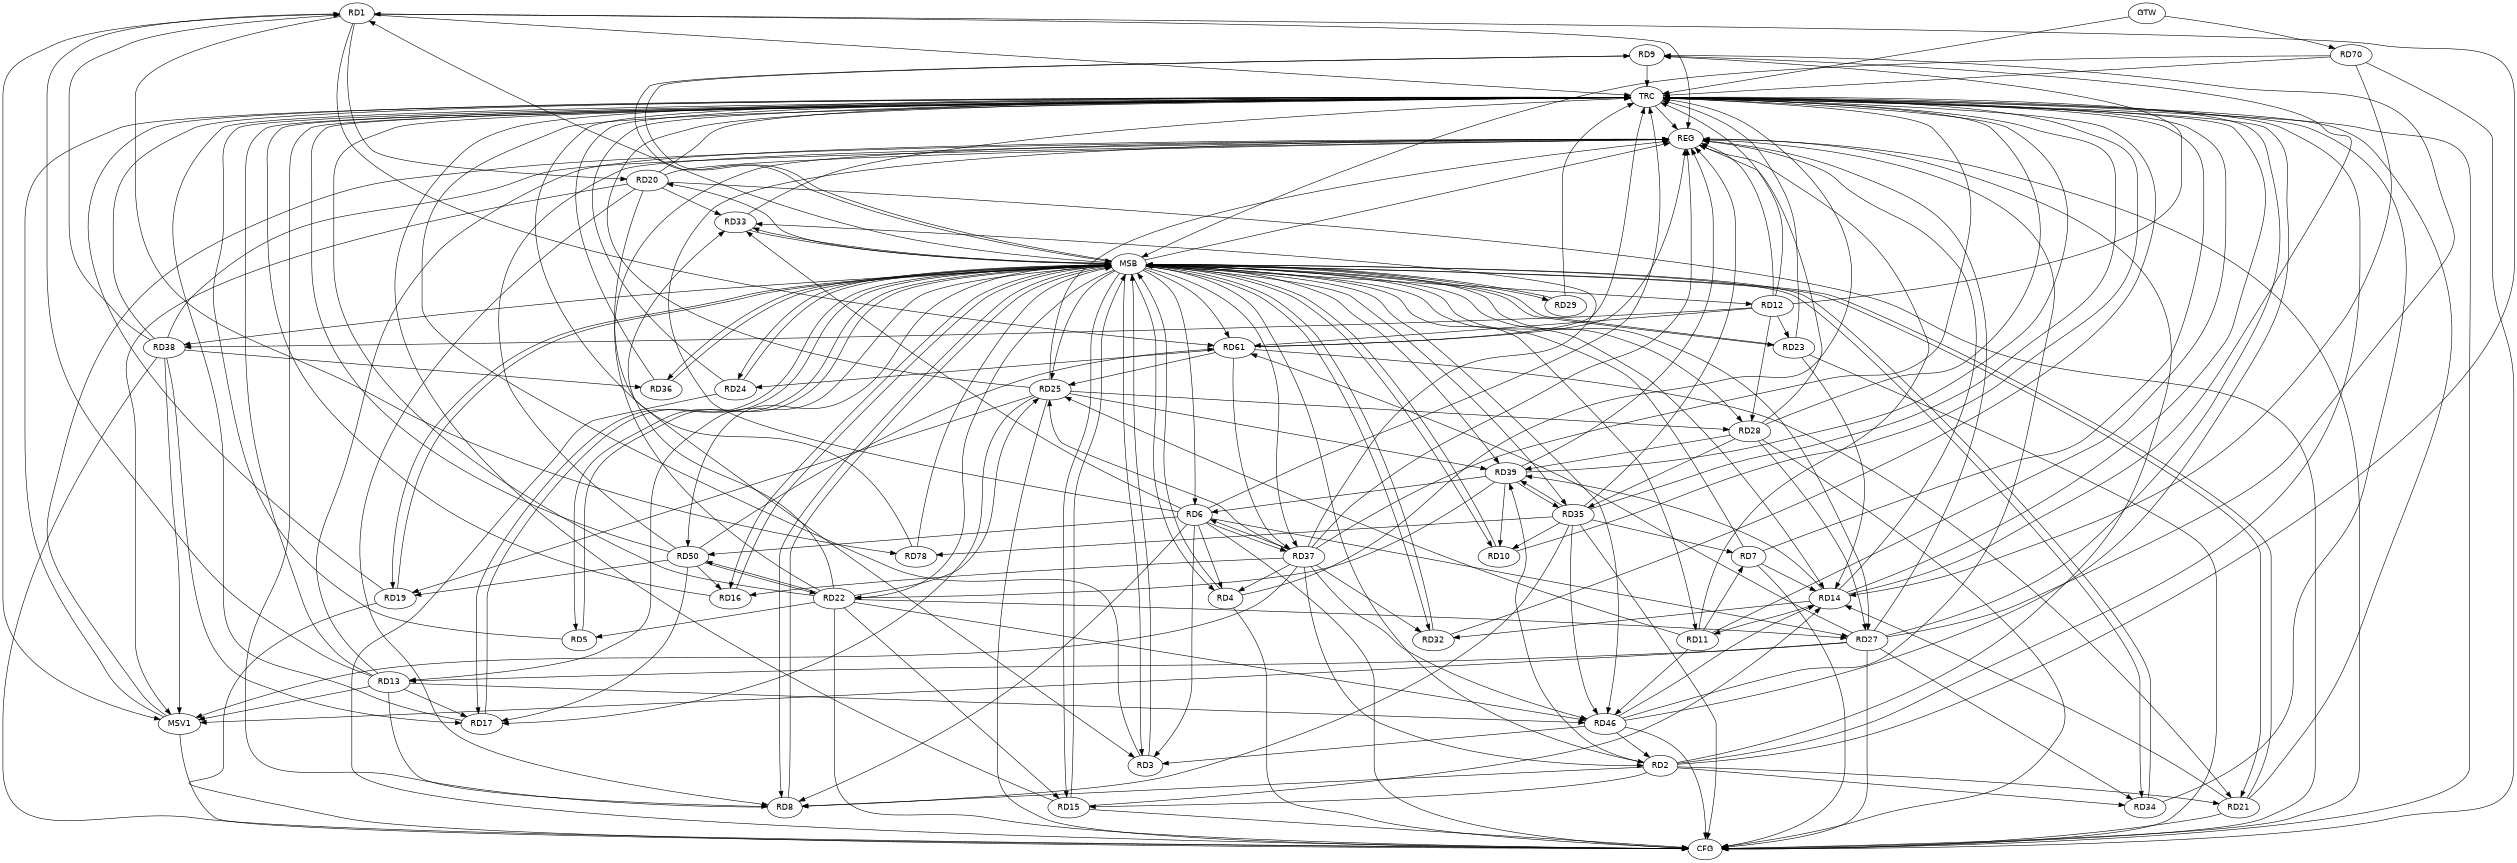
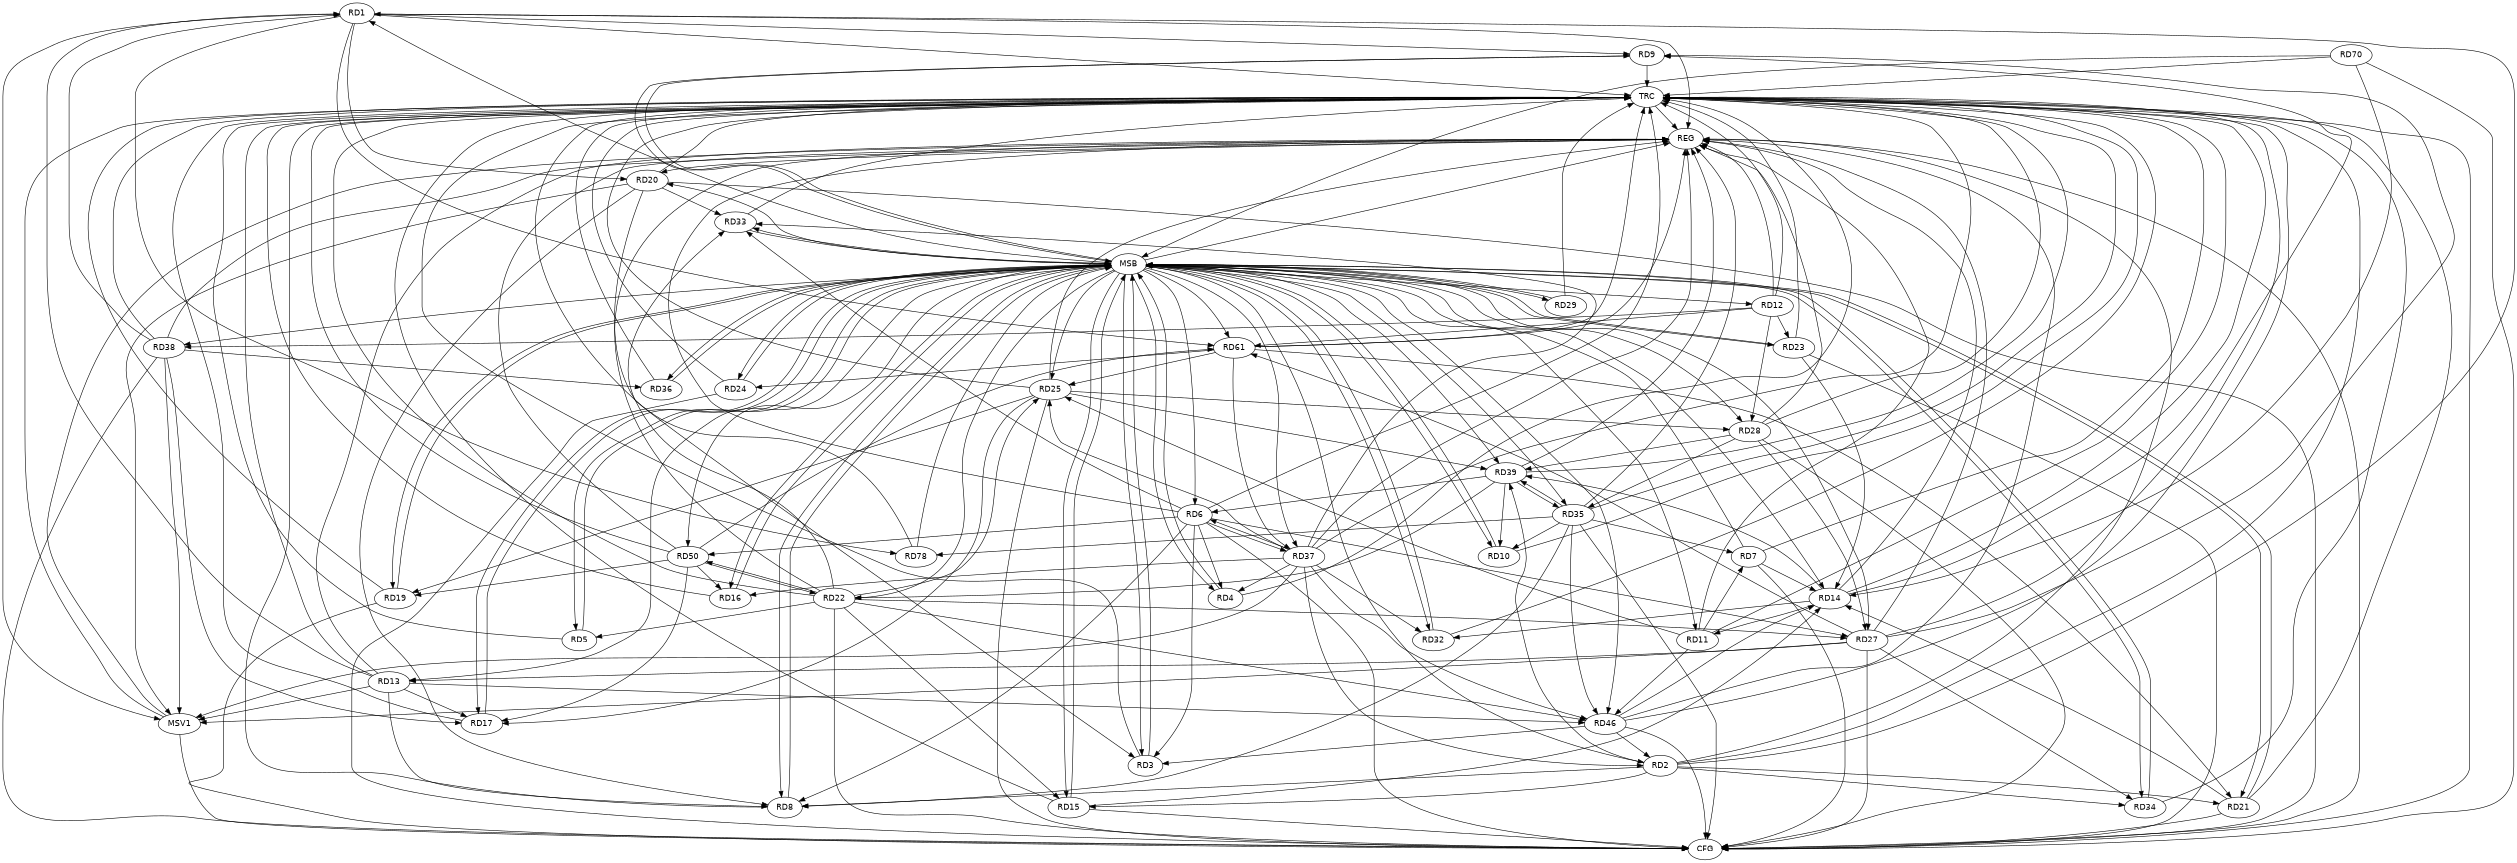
node "GTW": removed
edge "RD20" -> "REG": reversed
edge "RD12" -> "RD9": now "RD1" -> "RD9"
edge "RD4" -> "CFG": removed
